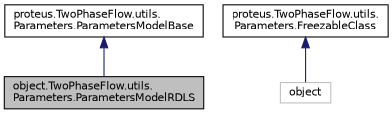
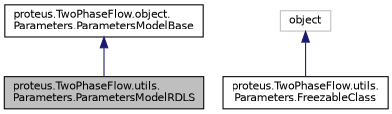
node "proteus.TwoPhaseFlow.utils. Parameters.ParametersModelBase": label "proteus.TwoPhaseFlow.utils. Parameters.ParametersModelBase" -> "proteus.TwoPhaseFlow.object. Parameters.ParametersModelBase"
edge "object" -> "proteus.TwoPhaseFlow.utils. Parameters.FreezableClass": reversed
node "object.TwoPhaseFlow.utils. Parameters.ParametersModelRDLS": label "object.TwoPhaseFlow.utils. Parameters.ParametersModelRDLS" -> "proteus.TwoPhaseFlow.utils. Parameters.ParametersModelRDLS"
